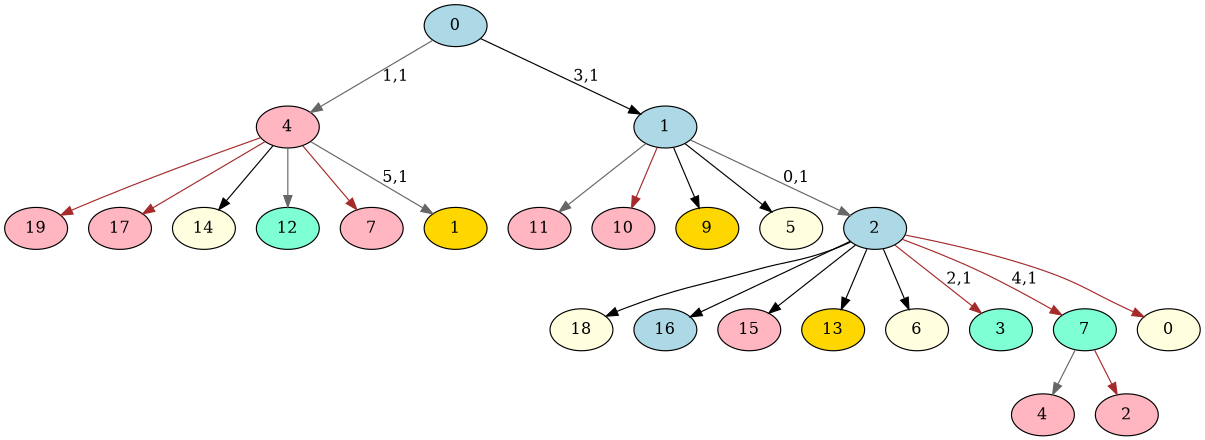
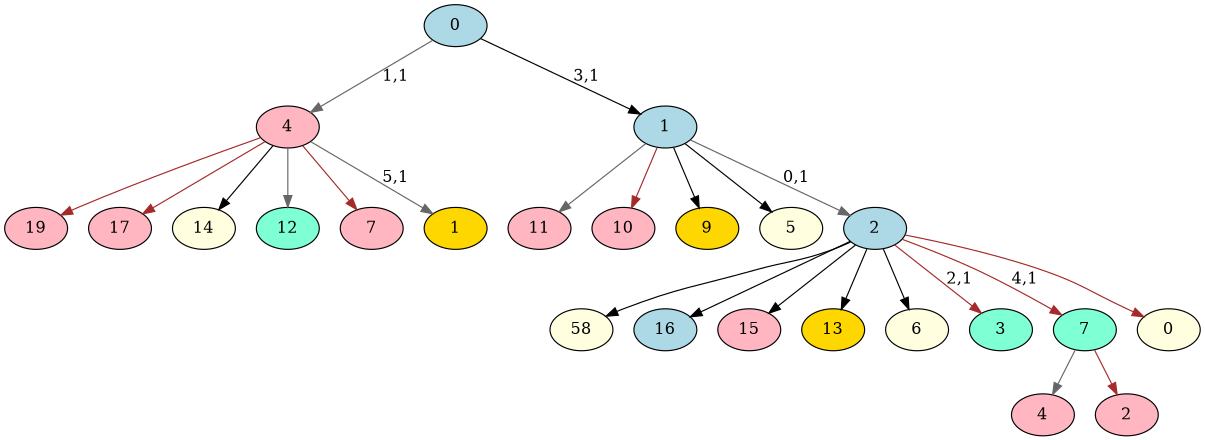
node "18": label "18" -> "58"
